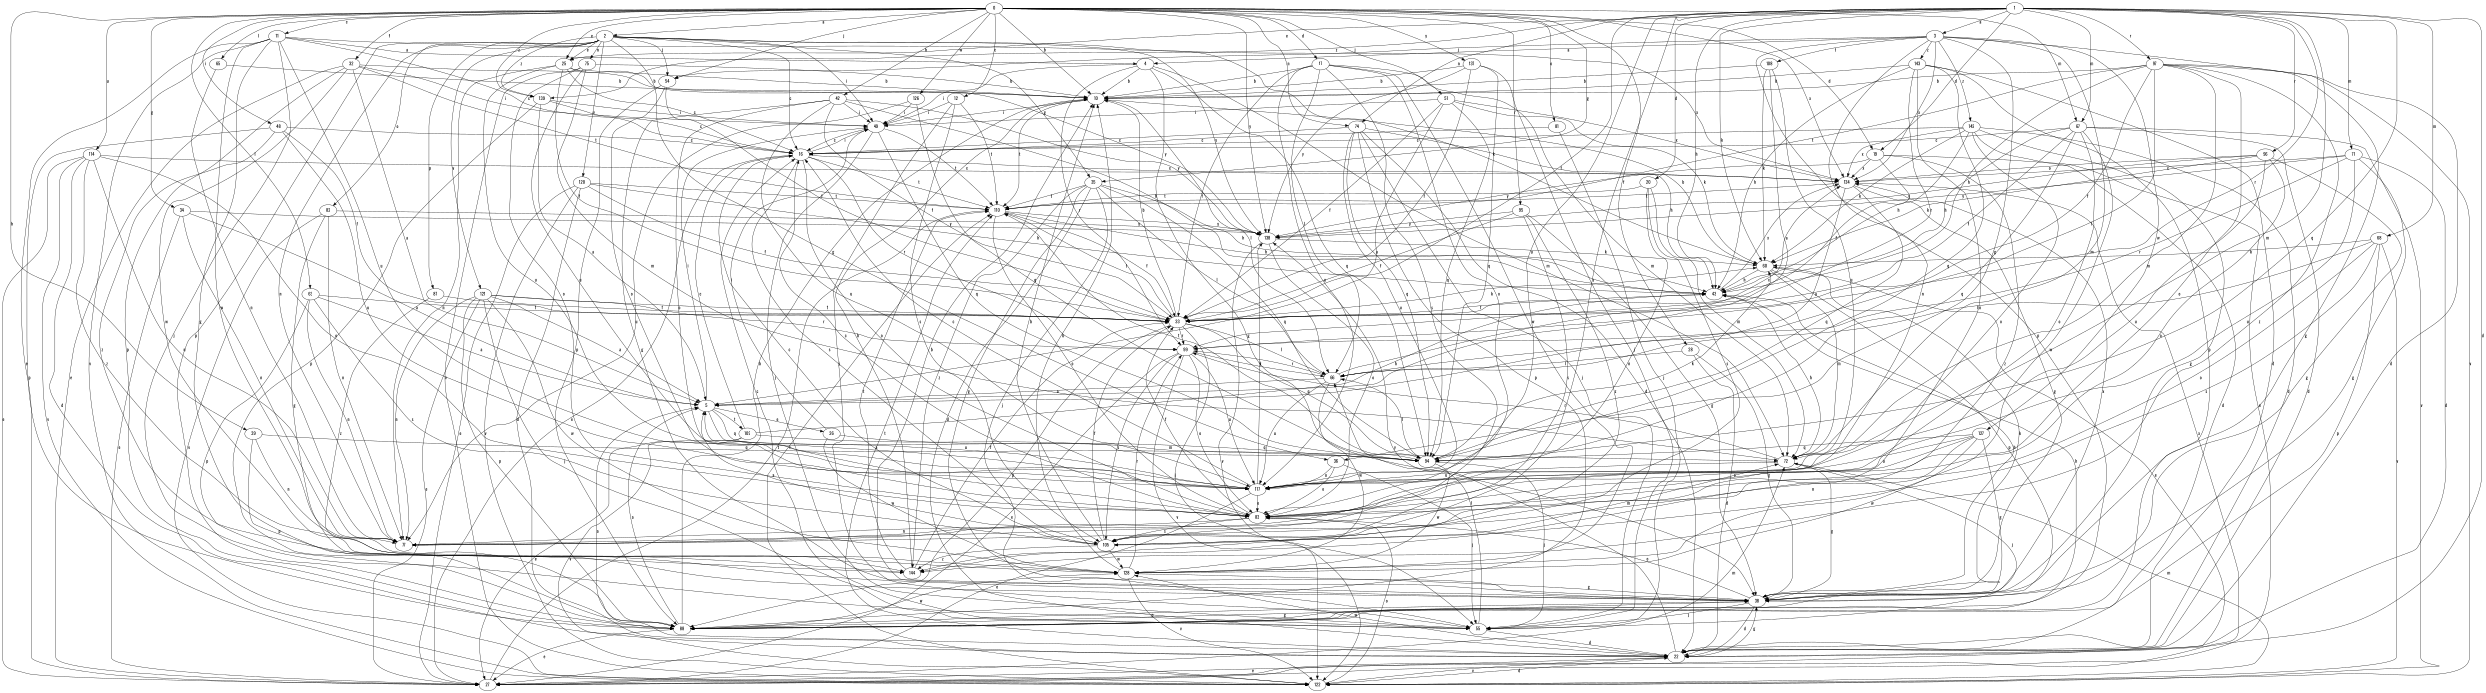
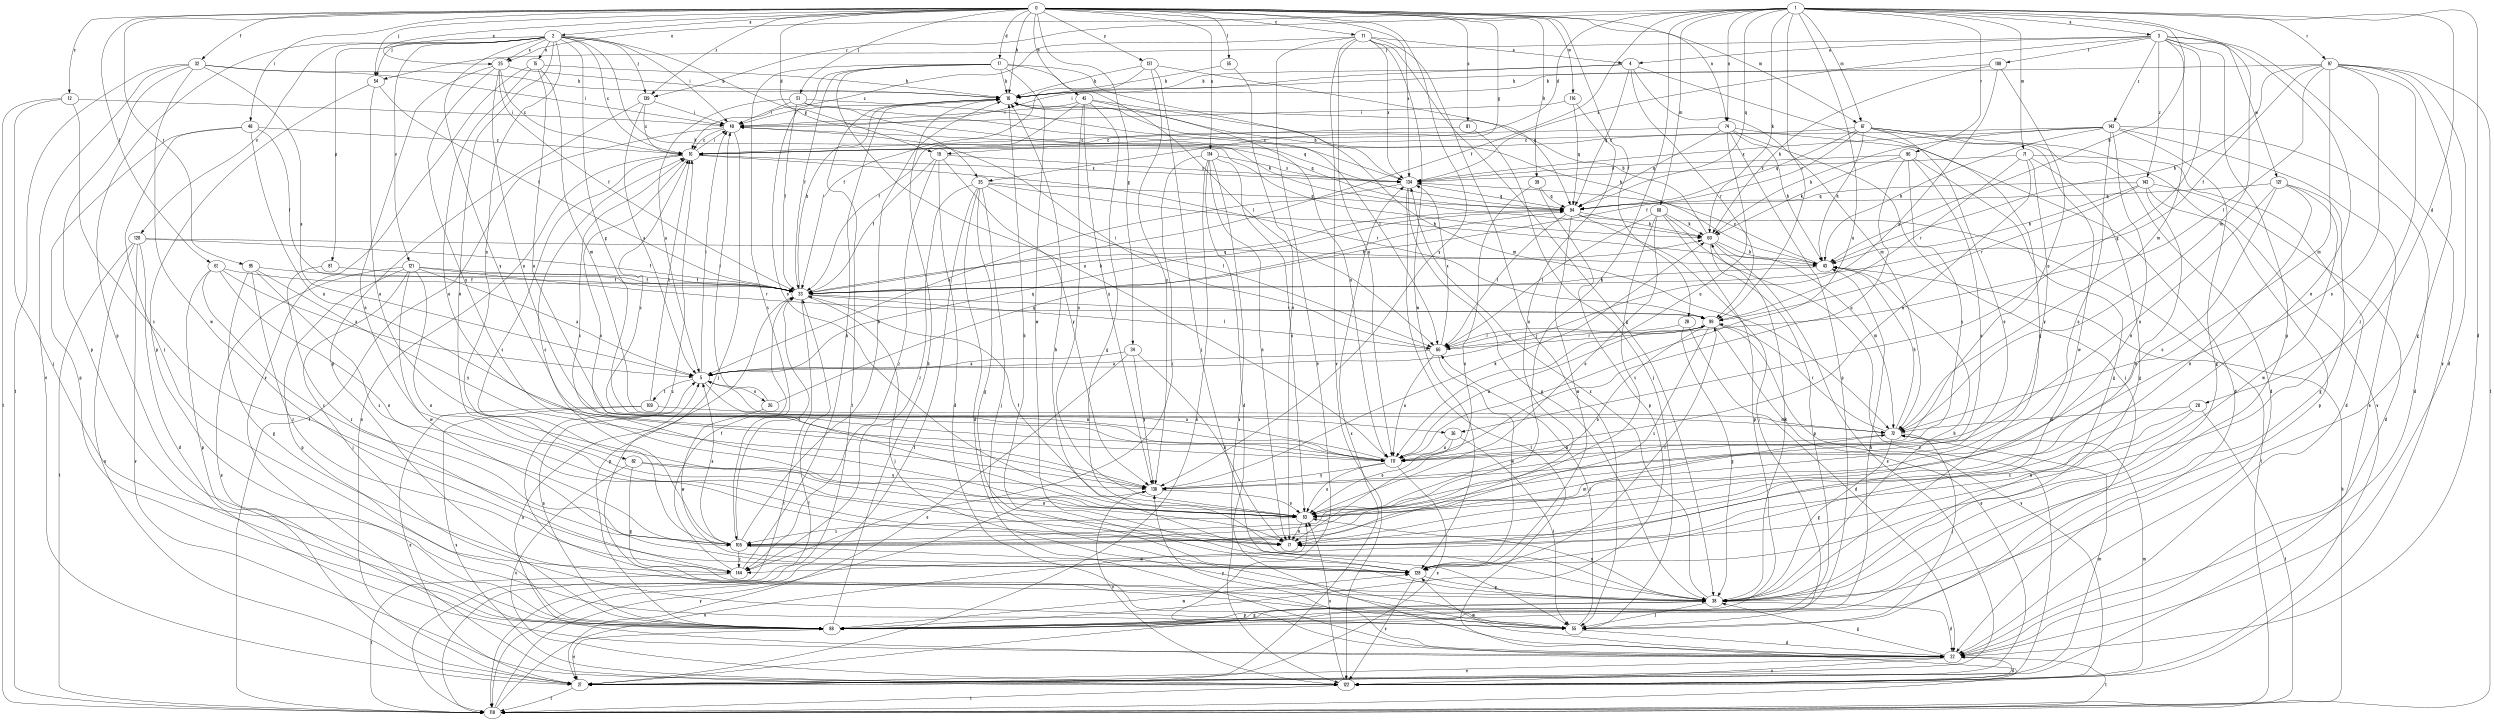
edge "143" -> "10": now "134" -> "10"
node "126": label "126" -> "116"
edge "16" -> "110": removed, label "t"
edge "66" -> "49": added, label "i"
edge "109" -> "43": removed, label "h"
edge "142" -> "77": added, label "n"
